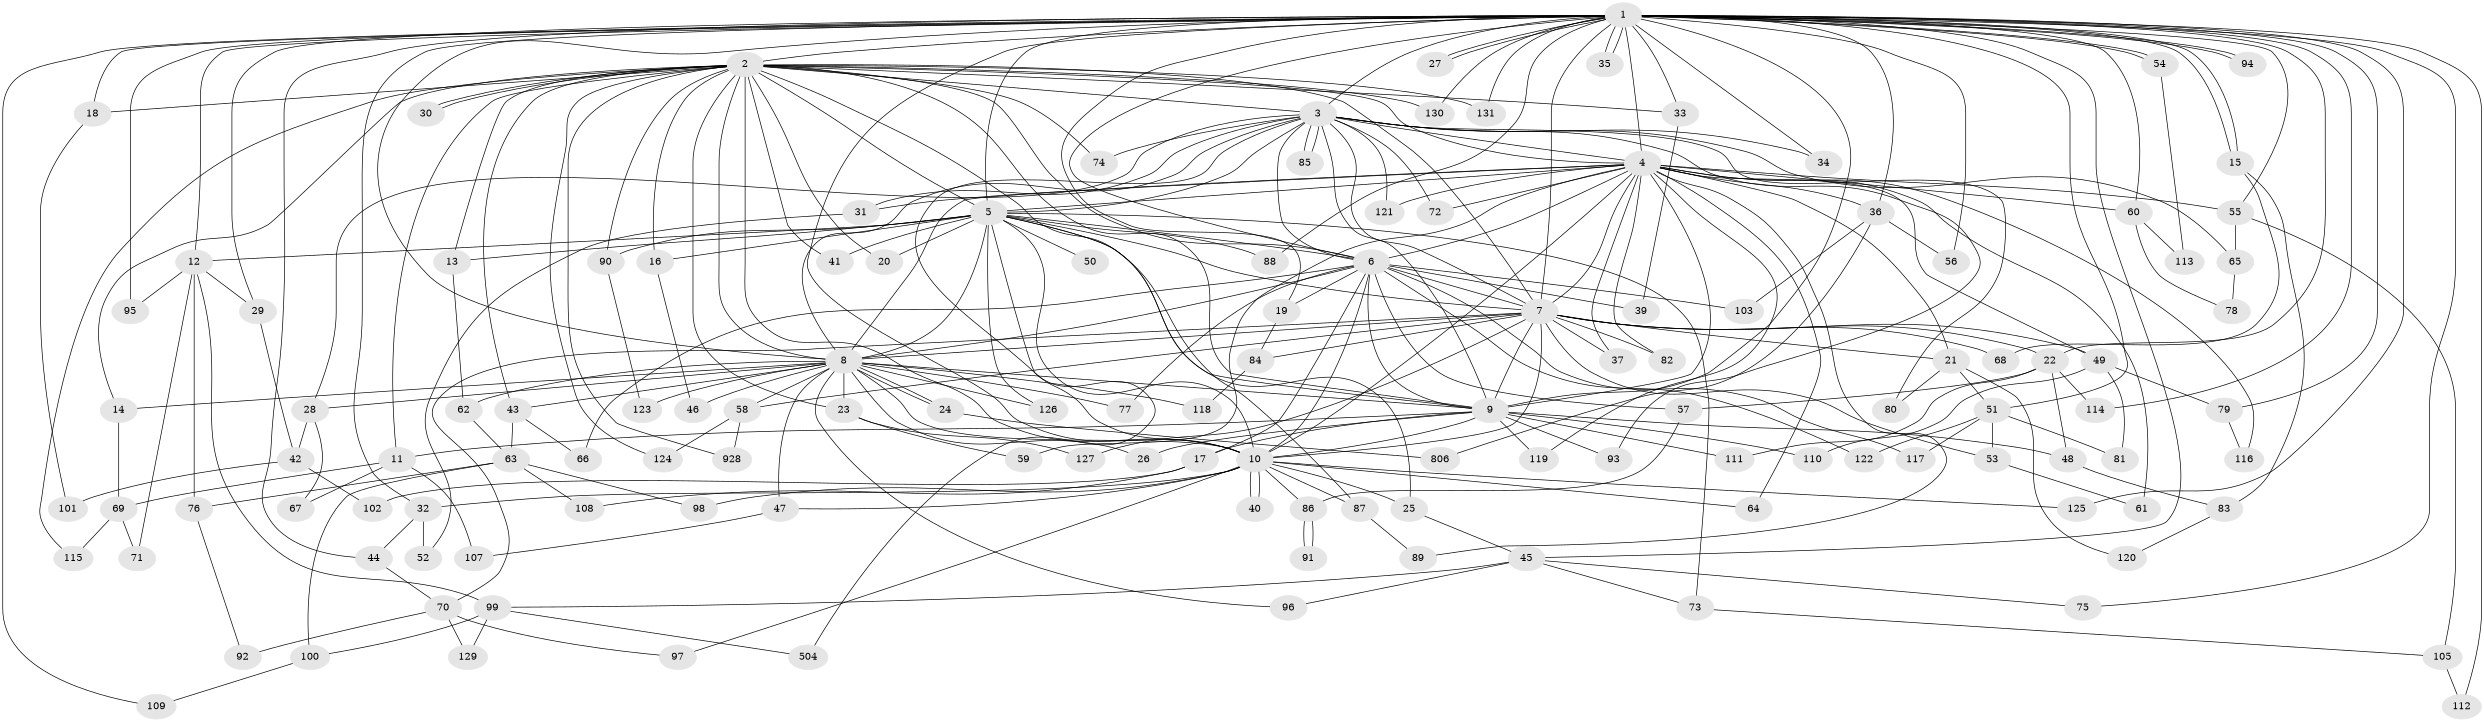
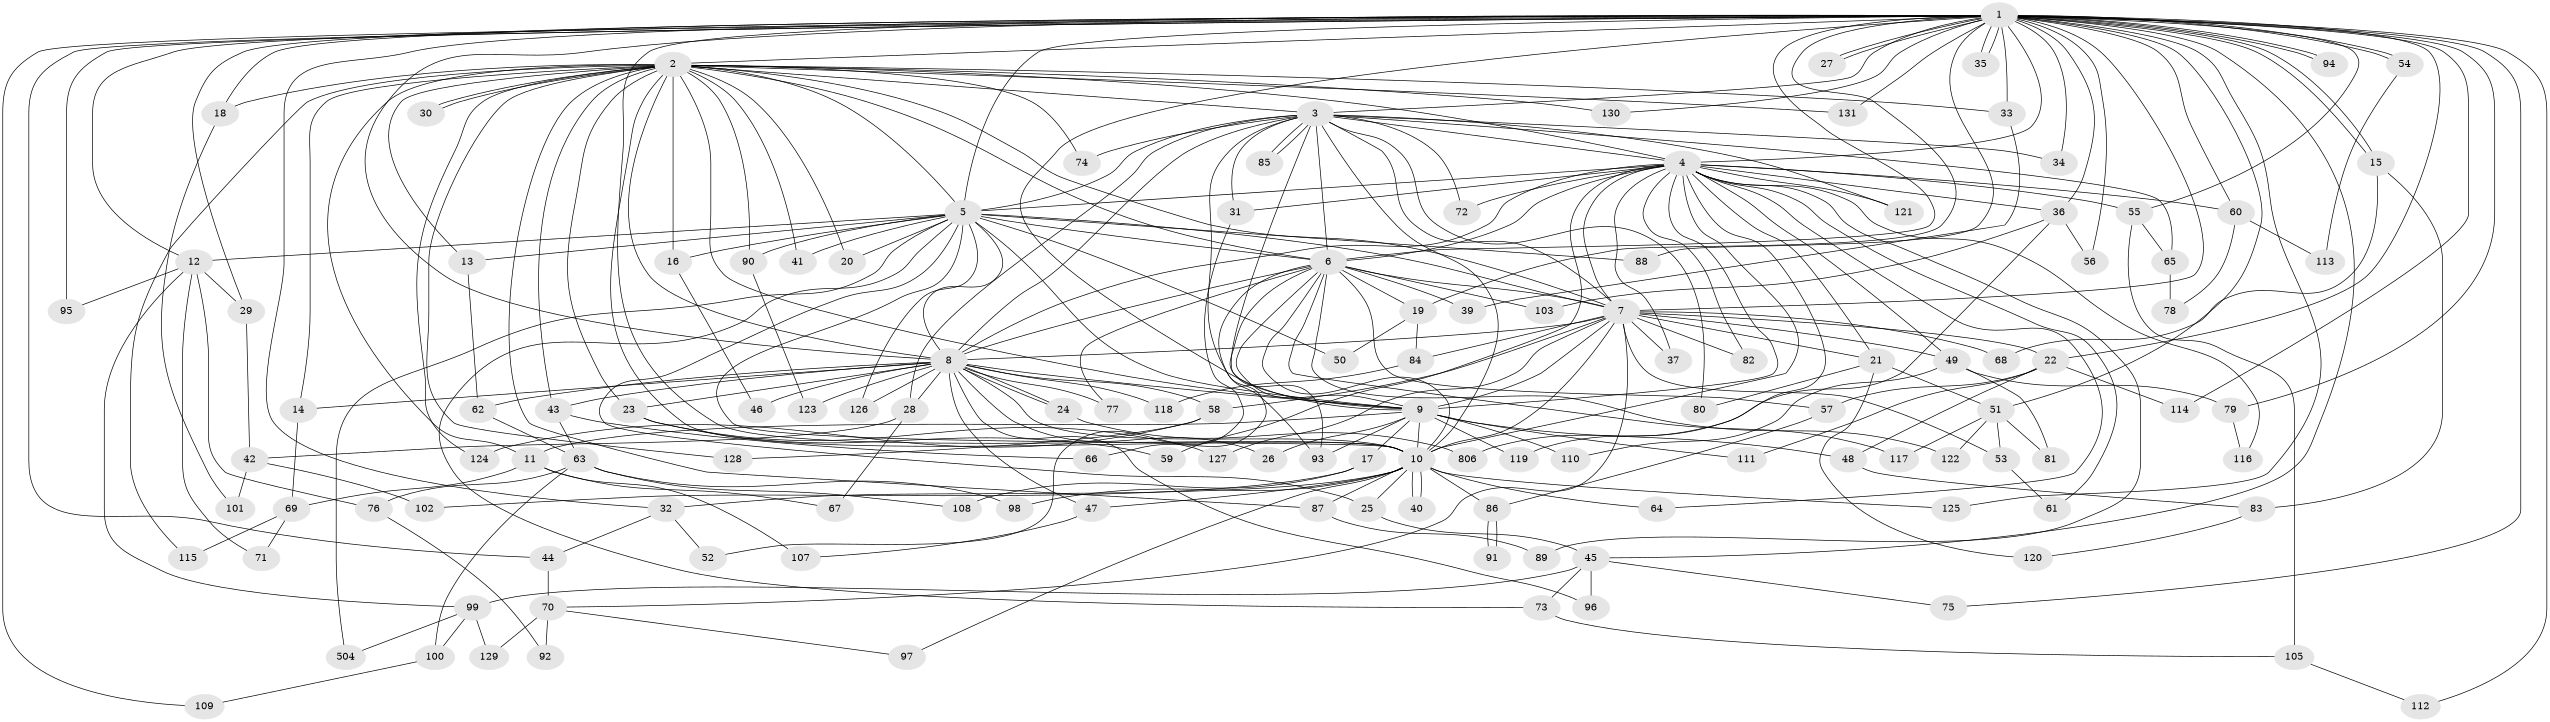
edge "19" -- "50": added
edge "6" -- "17": now "6" -- "93"
node "928": label "928" -> "128"
